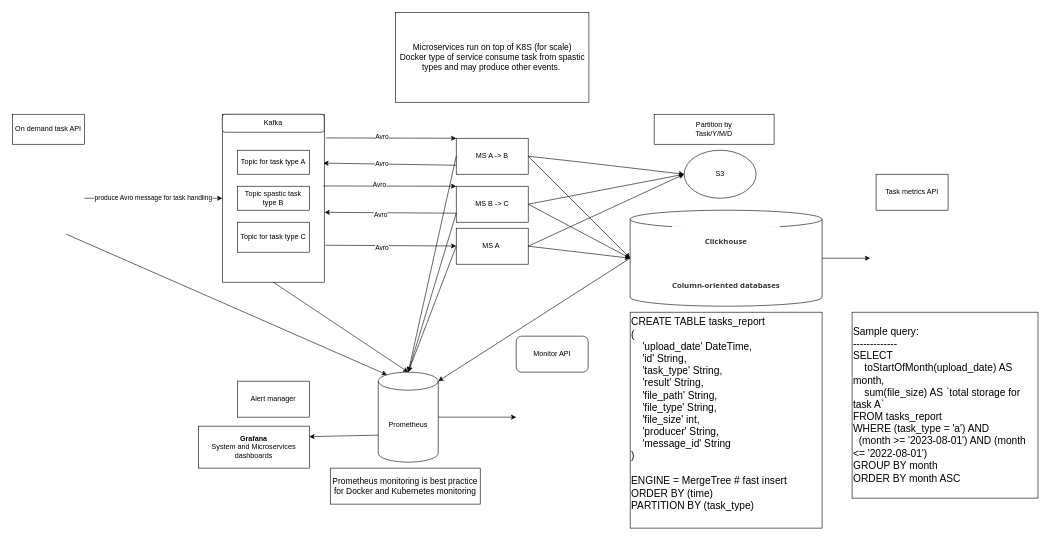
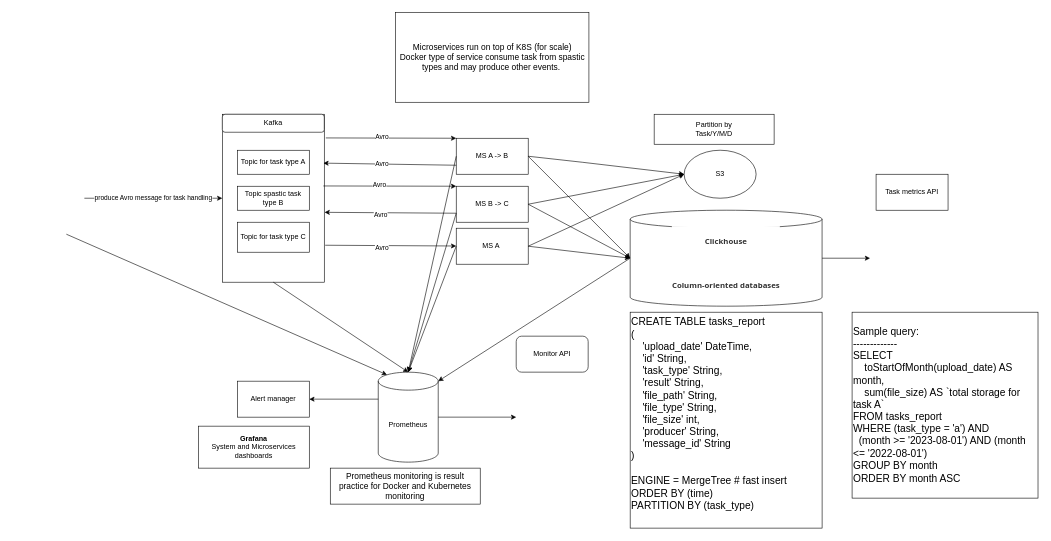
node "On demand task API": removed
edge "Prometheus" -> "Alert manager": added
edge "Prometheus" -> "Grafana System and Microservices dashboards": removed
node "Prometheus monitoring is best practice for Docker and Kubernetes monitoring": label "Prometheus monitoring is best practice for Docker and Kubernetes monitoring" -> "Prometheus monitoring is result practice for Docker and Kubernetes monitoring"
